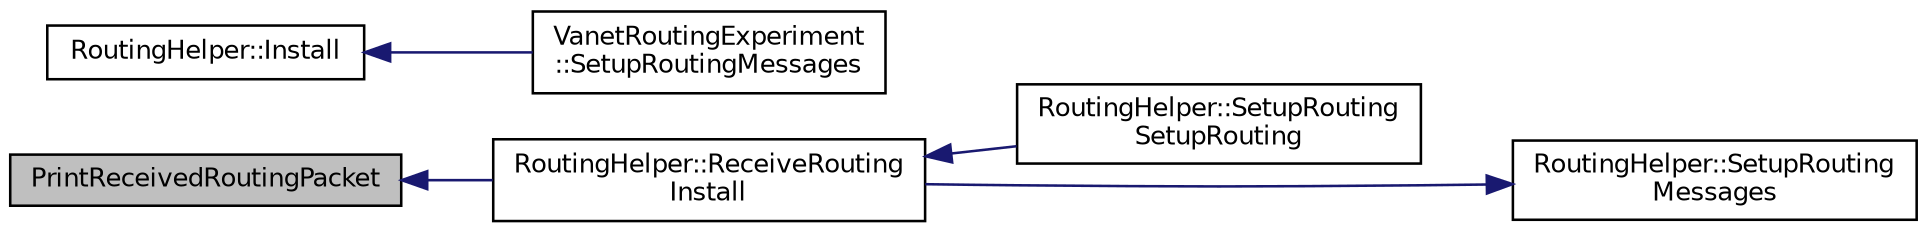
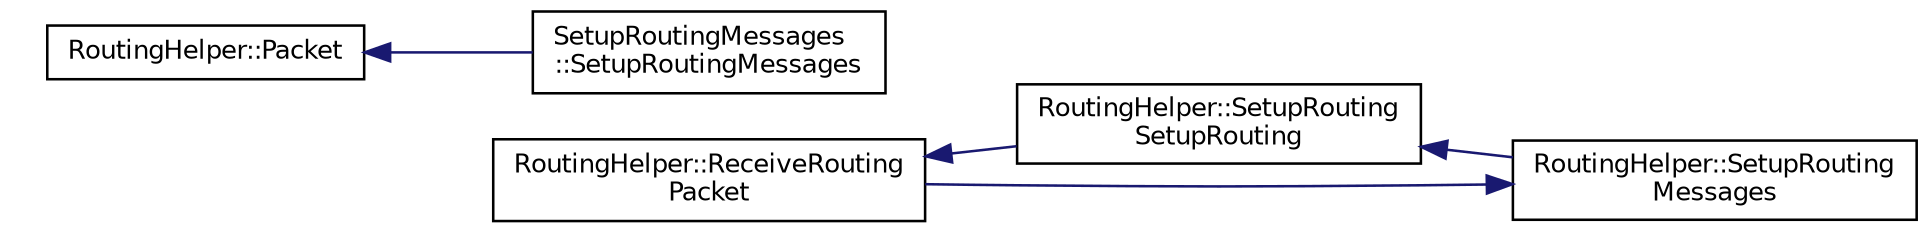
node "RoutingHelper::Install": label "RoutingHelper::Install" -> "RoutingHelper::Packet"
node "VanetRoutingExperiment ::SetupRoutingMessages": label "VanetRoutingExperiment ::SetupRoutingMessages" -> "SetupRoutingMessages ::SetupRoutingMessages"
edge "RoutingHelper::SetupRouting Messages" -> "RoutingHelper::SetupRouting SetupRouting": added
node "PrintReceivedRoutingPacket": removed
node "RoutingHelper::ReceiveRouting Install": label "RoutingHelper::ReceiveRouting Install" -> "RoutingHelper::ReceiveRouting Packet"
